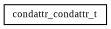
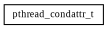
node "condattr_condattr_t": label "condattr_condattr_t" -> "pthread_condattr_t"
